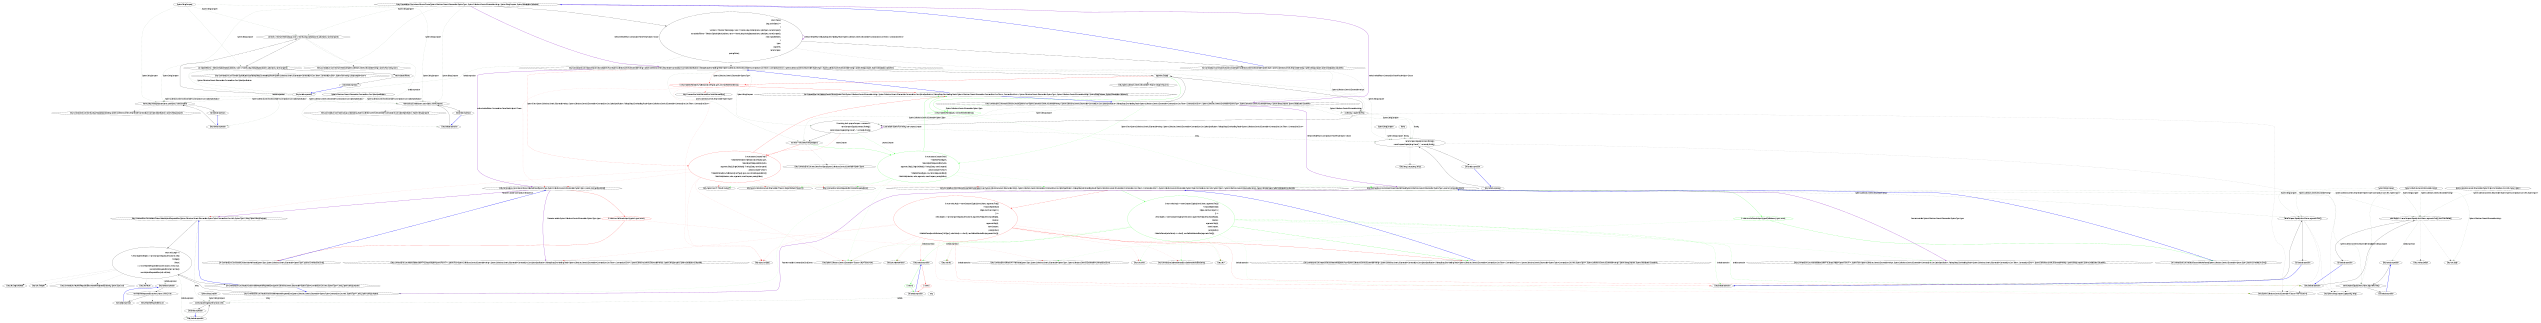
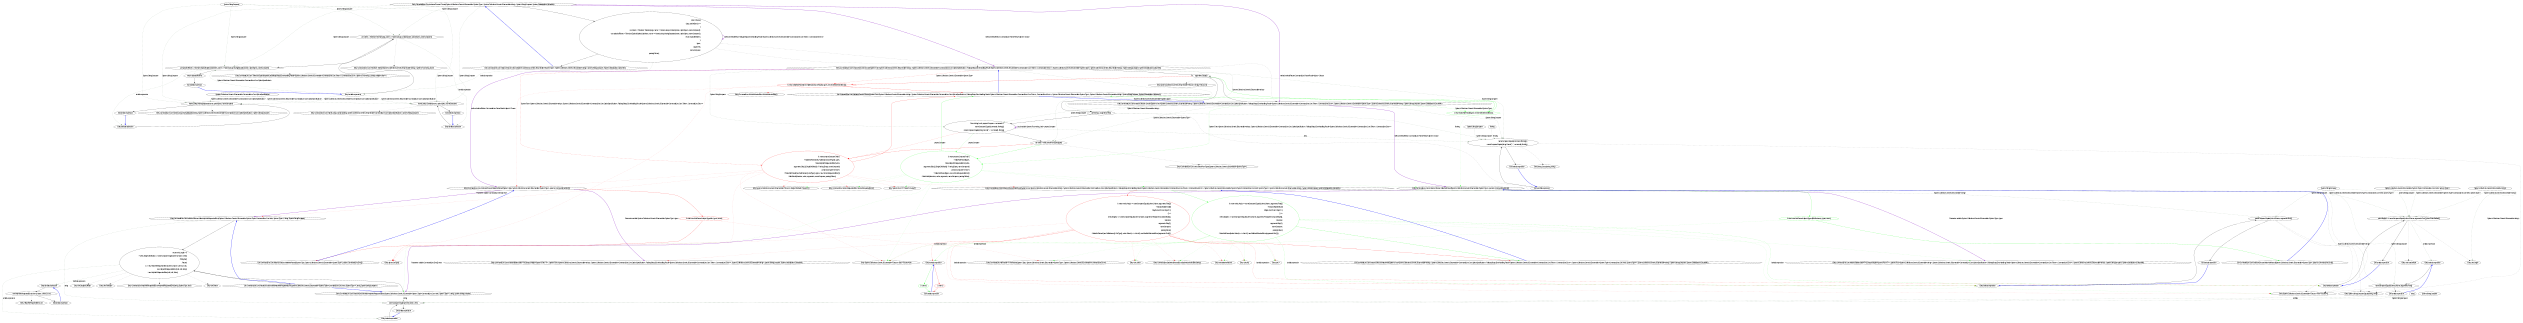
edge "System.Collections.Generic.IEnumerable<string>" -> "nameComparer.Equals(a.Item1.Name, arguments.First())": removed, label "System.Collections.Generic.IEnumerable<string>"
